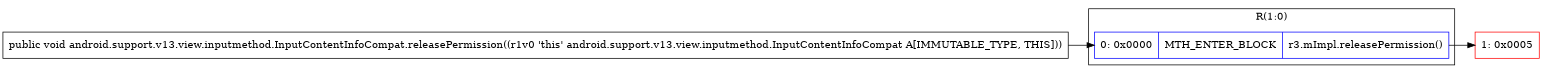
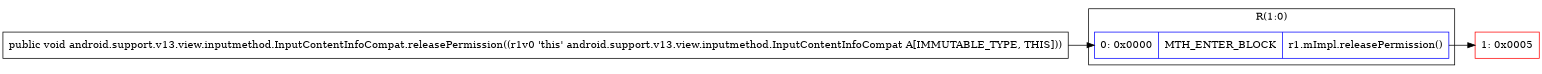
node "0: 0x0000": text "r3.mImpl.releasePermission()" -> "r1.mImpl.releasePermission()"
